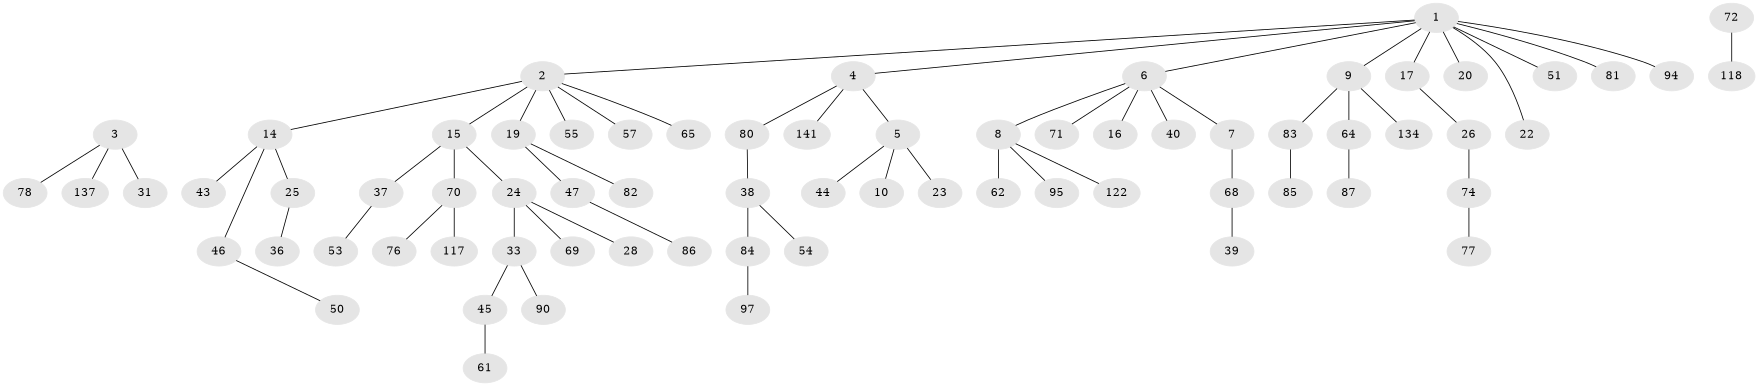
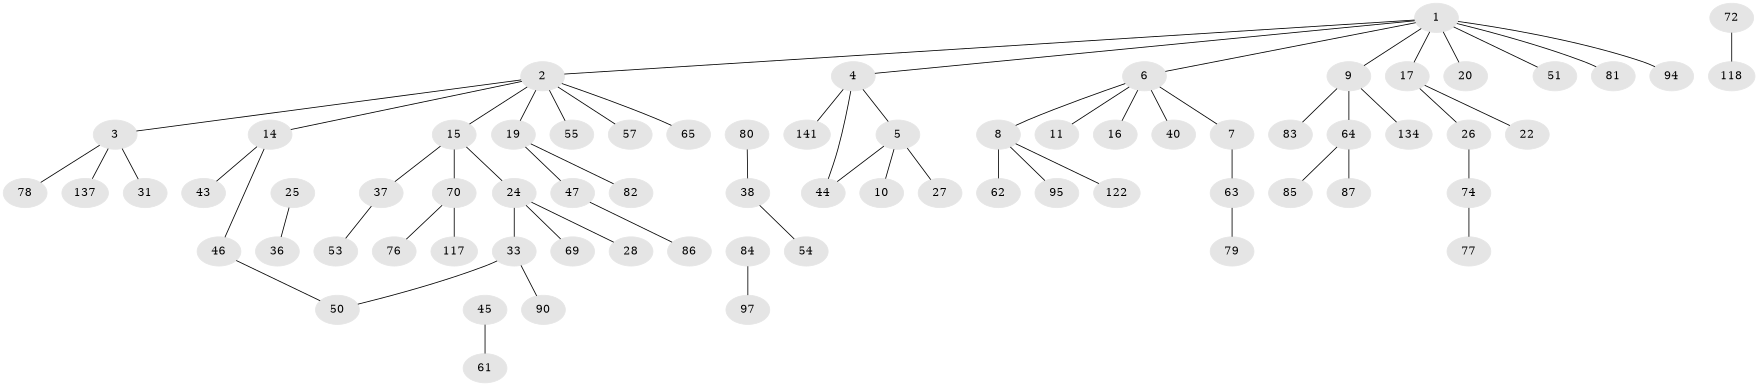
edge "1" -- "22": now "17" -- "22"
edge "2" -- "3": added
edge "4" -- "80": now "4" -- "44"
node "71": label "71" -> "11"
edge "14" -- "25": removed
edge "83" -- "85": now "64" -- "85"
node "23": label "23" -> "27"
node "68": label "68" -> "63"
edge "38" -- "84": removed
node "39": label "39" -> "79"
edge "33" -- "45": now "33" -- "50"
